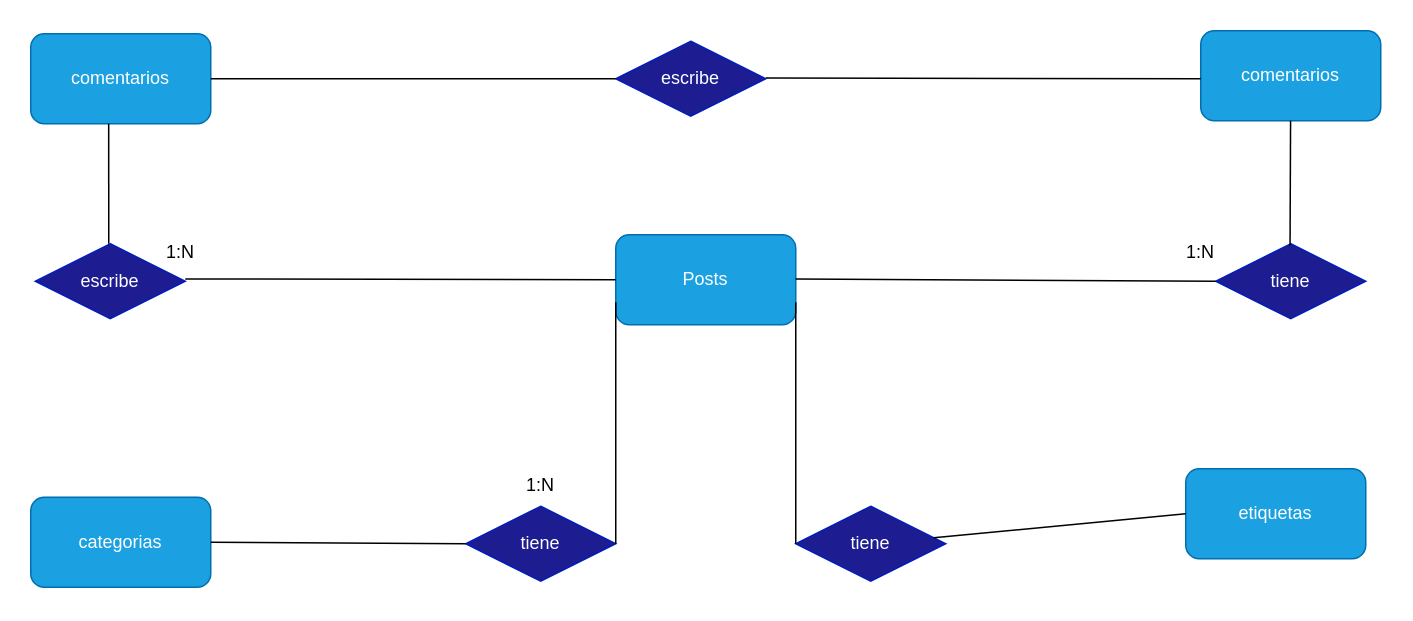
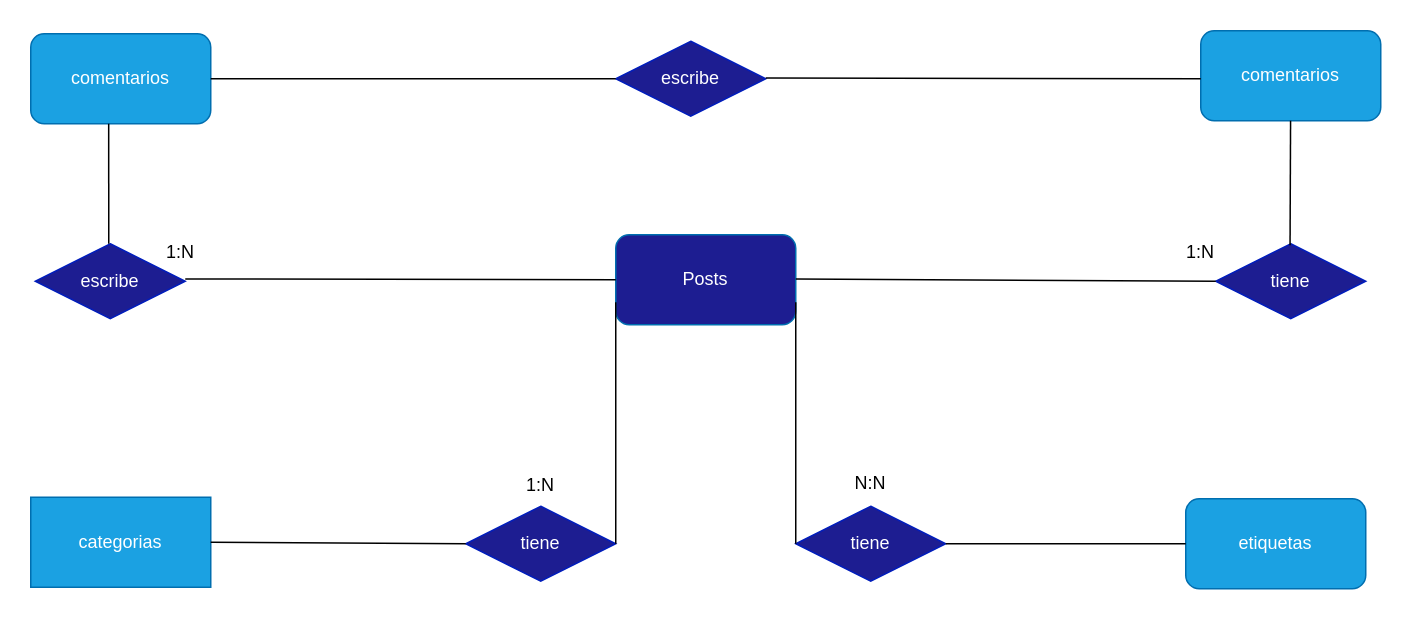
node "Posts": fillcolor #1ba1e2 -> #1d1d91
node "N:N": added
node "etiquetas": moved (1276, 514) -> (1276, 544)
node "categorias": shape rounded rectangle -> rectangle
